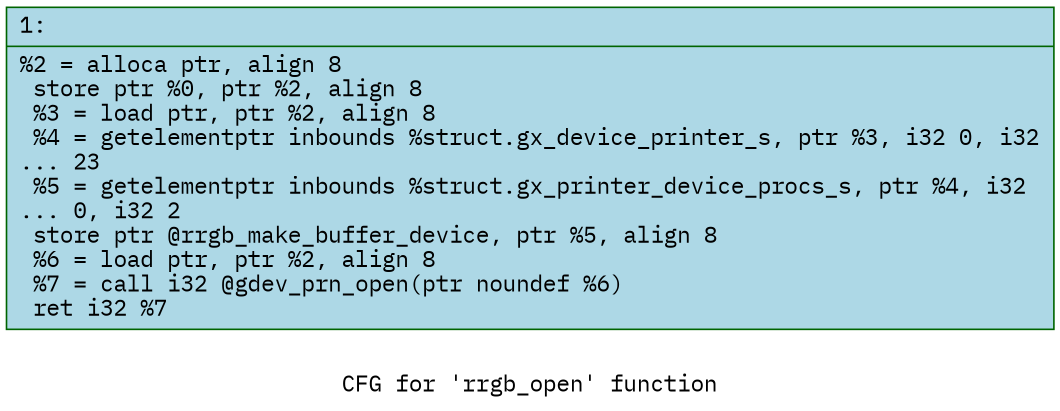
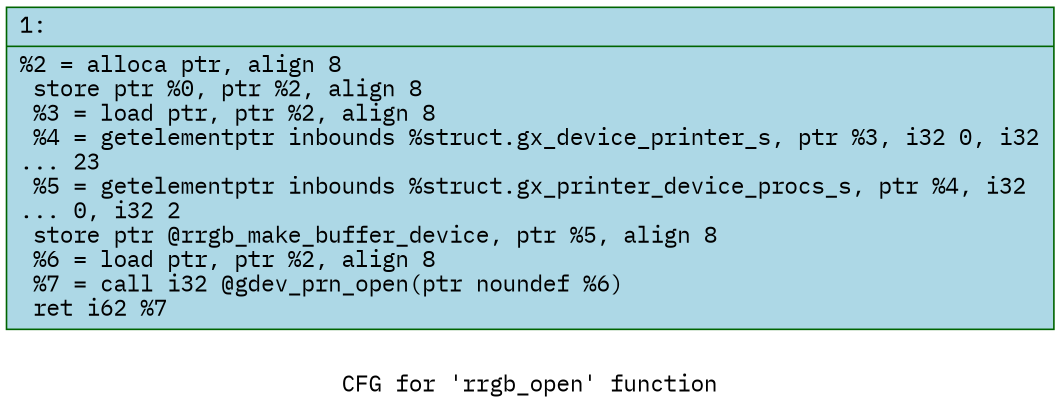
node "1:": text "ret i32 %7" -> "ret i62 %7"
